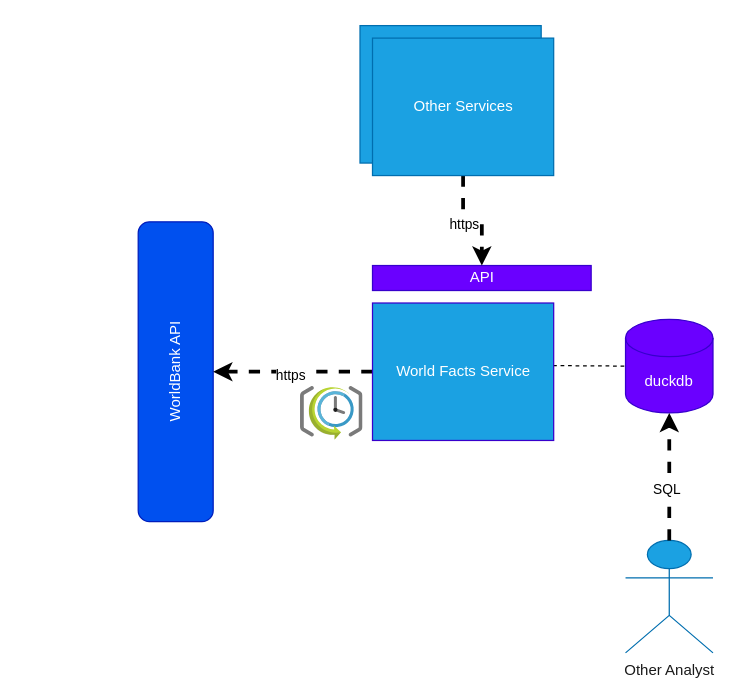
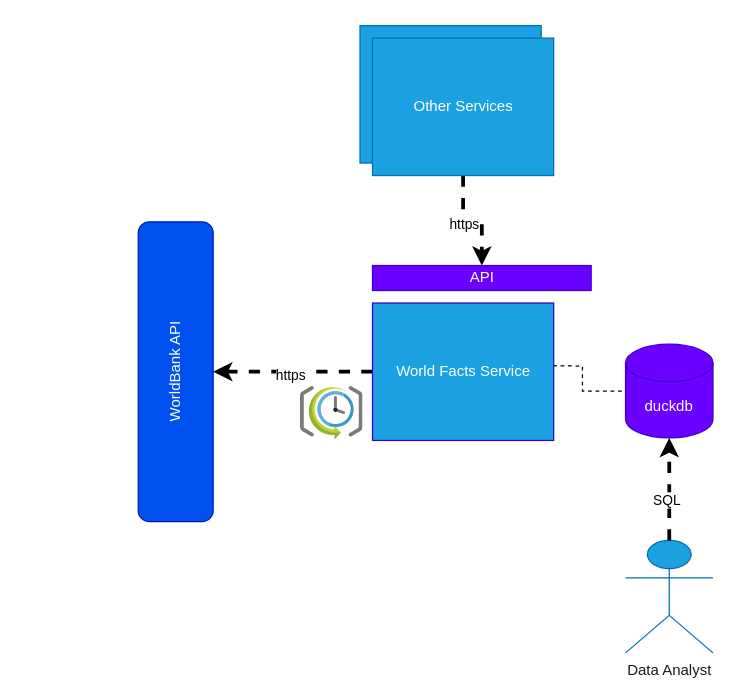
node "duckdb": moved (669, 366) -> (669, 391)
node "Other Analyst": label "Other Analyst" -> "Data Analyst"
